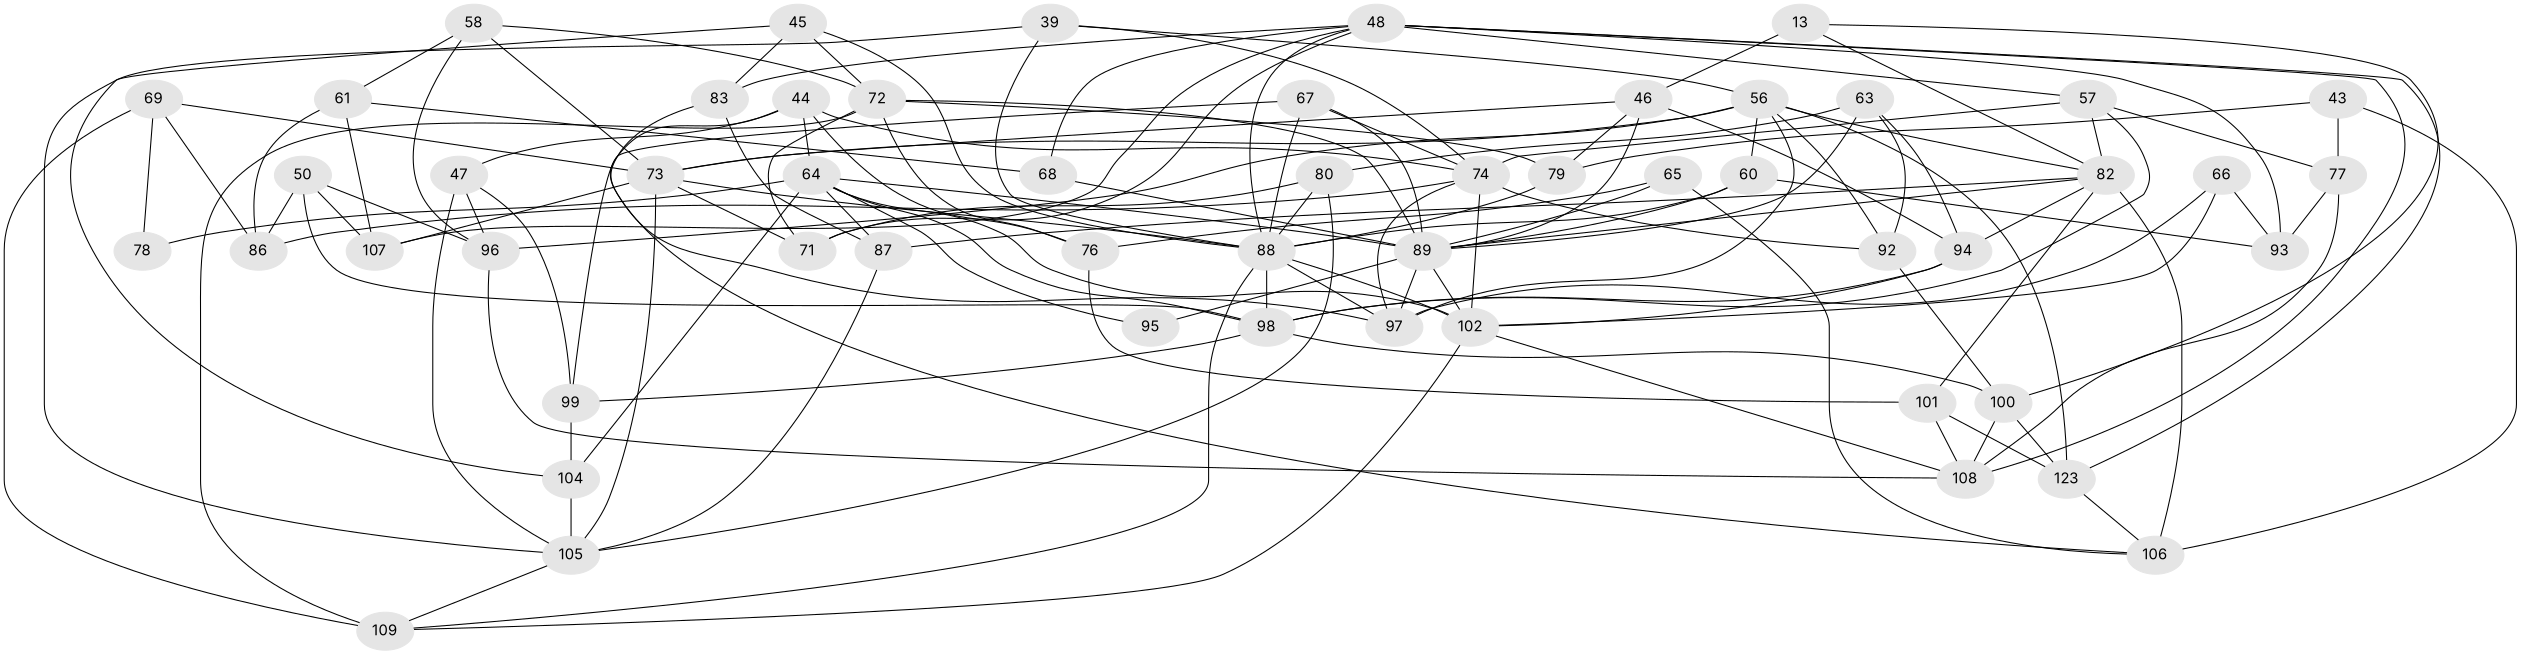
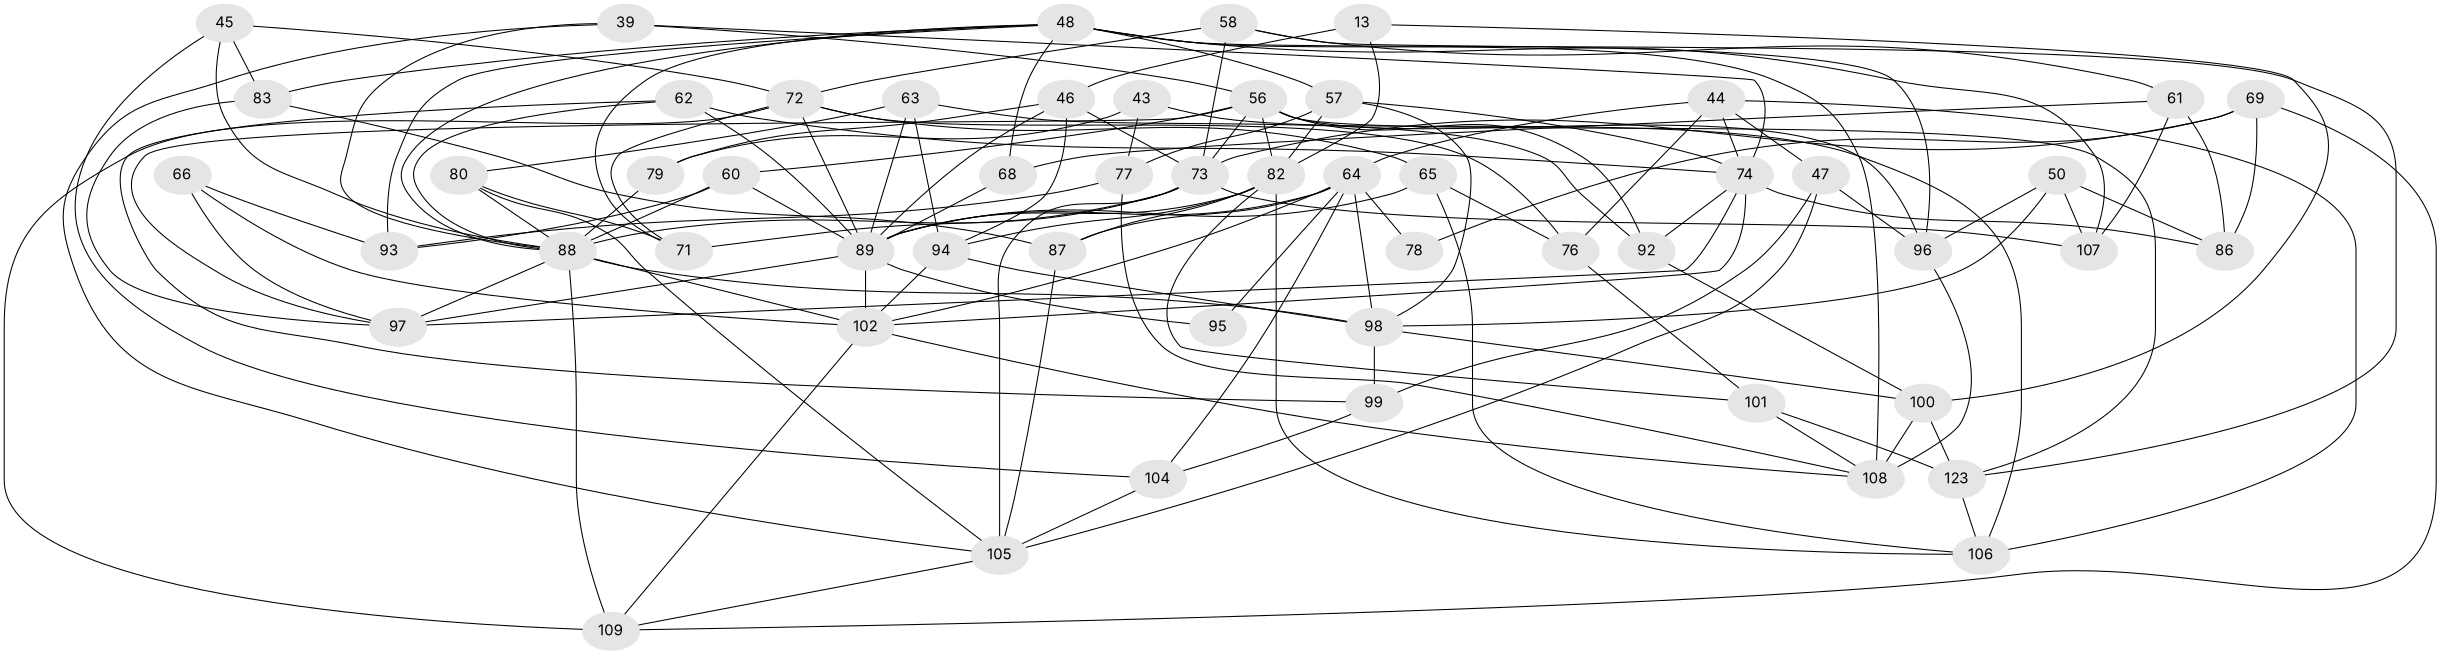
node "67": label "67" -> "62"
edge "72" -- "79": now "72" -- "65"
